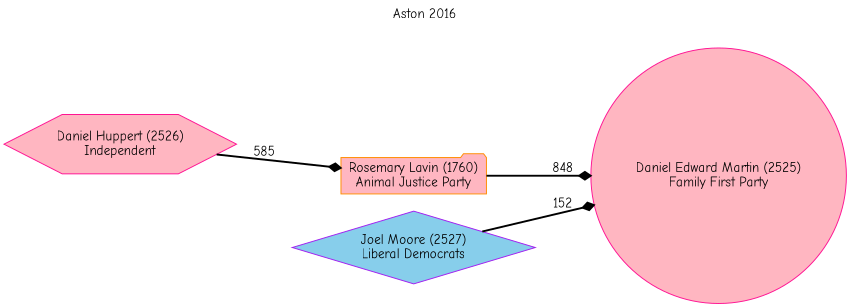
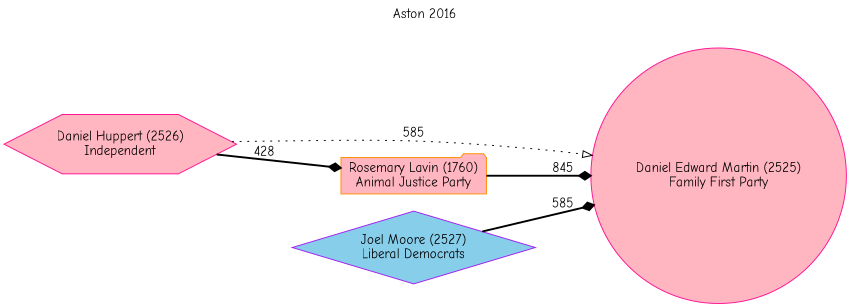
edge "Daniel Huppert (2526) Independent" -> "Daniel Edward Martin (2525) Family First Party": added, label "585"
edge "Daniel Huppert (2526) Independent" -> "Rosemary Lavin (1760) Animal Justice Party": label "585" -> "428"
edge "Rosemary Lavin (1760) Animal Justice Party" -> "Daniel Edward Martin (2525) Family First Party": label "848" -> "845"
edge "Joel Moore (2527) Liberal Democrats" -> "Daniel Edward Martin (2525) Family First Party": label "152" -> "585"
